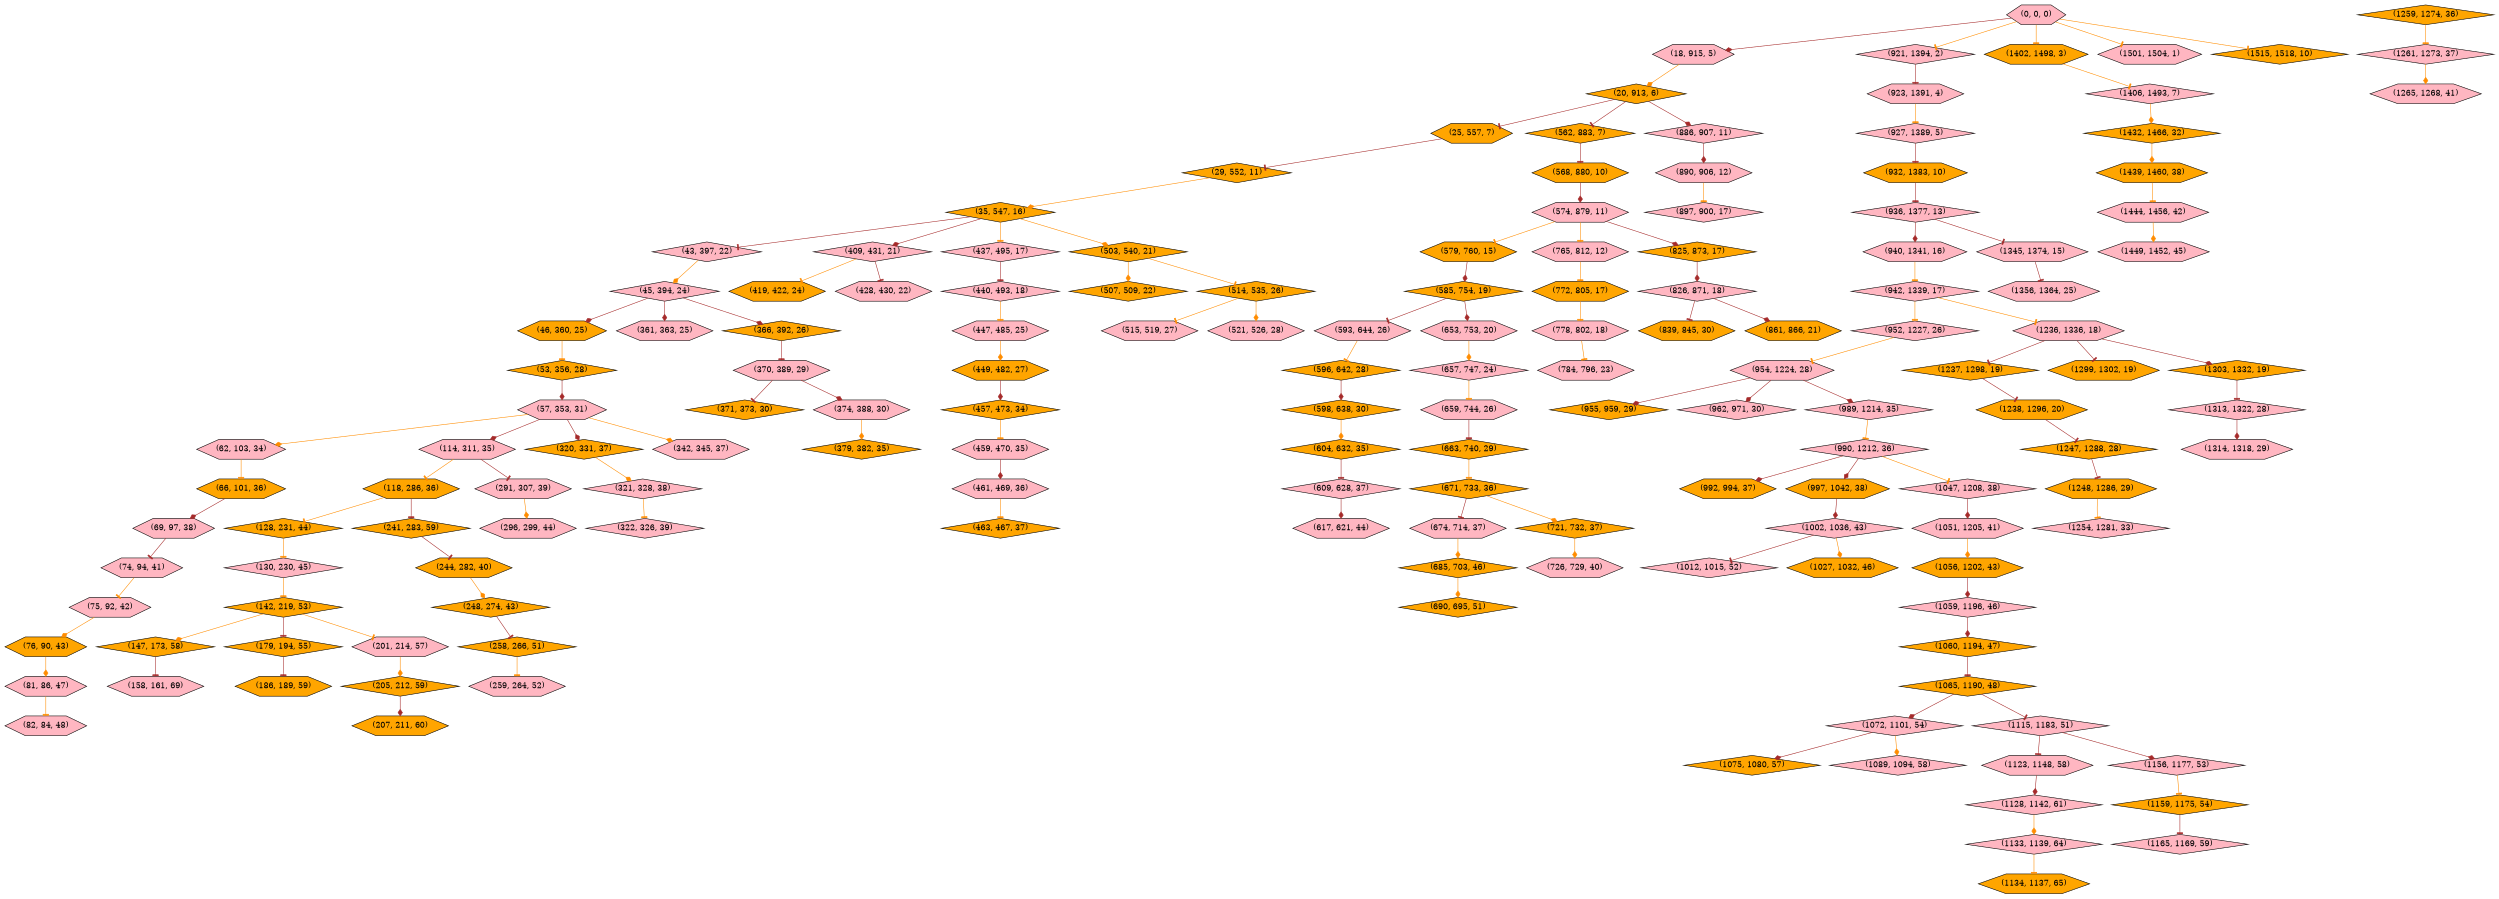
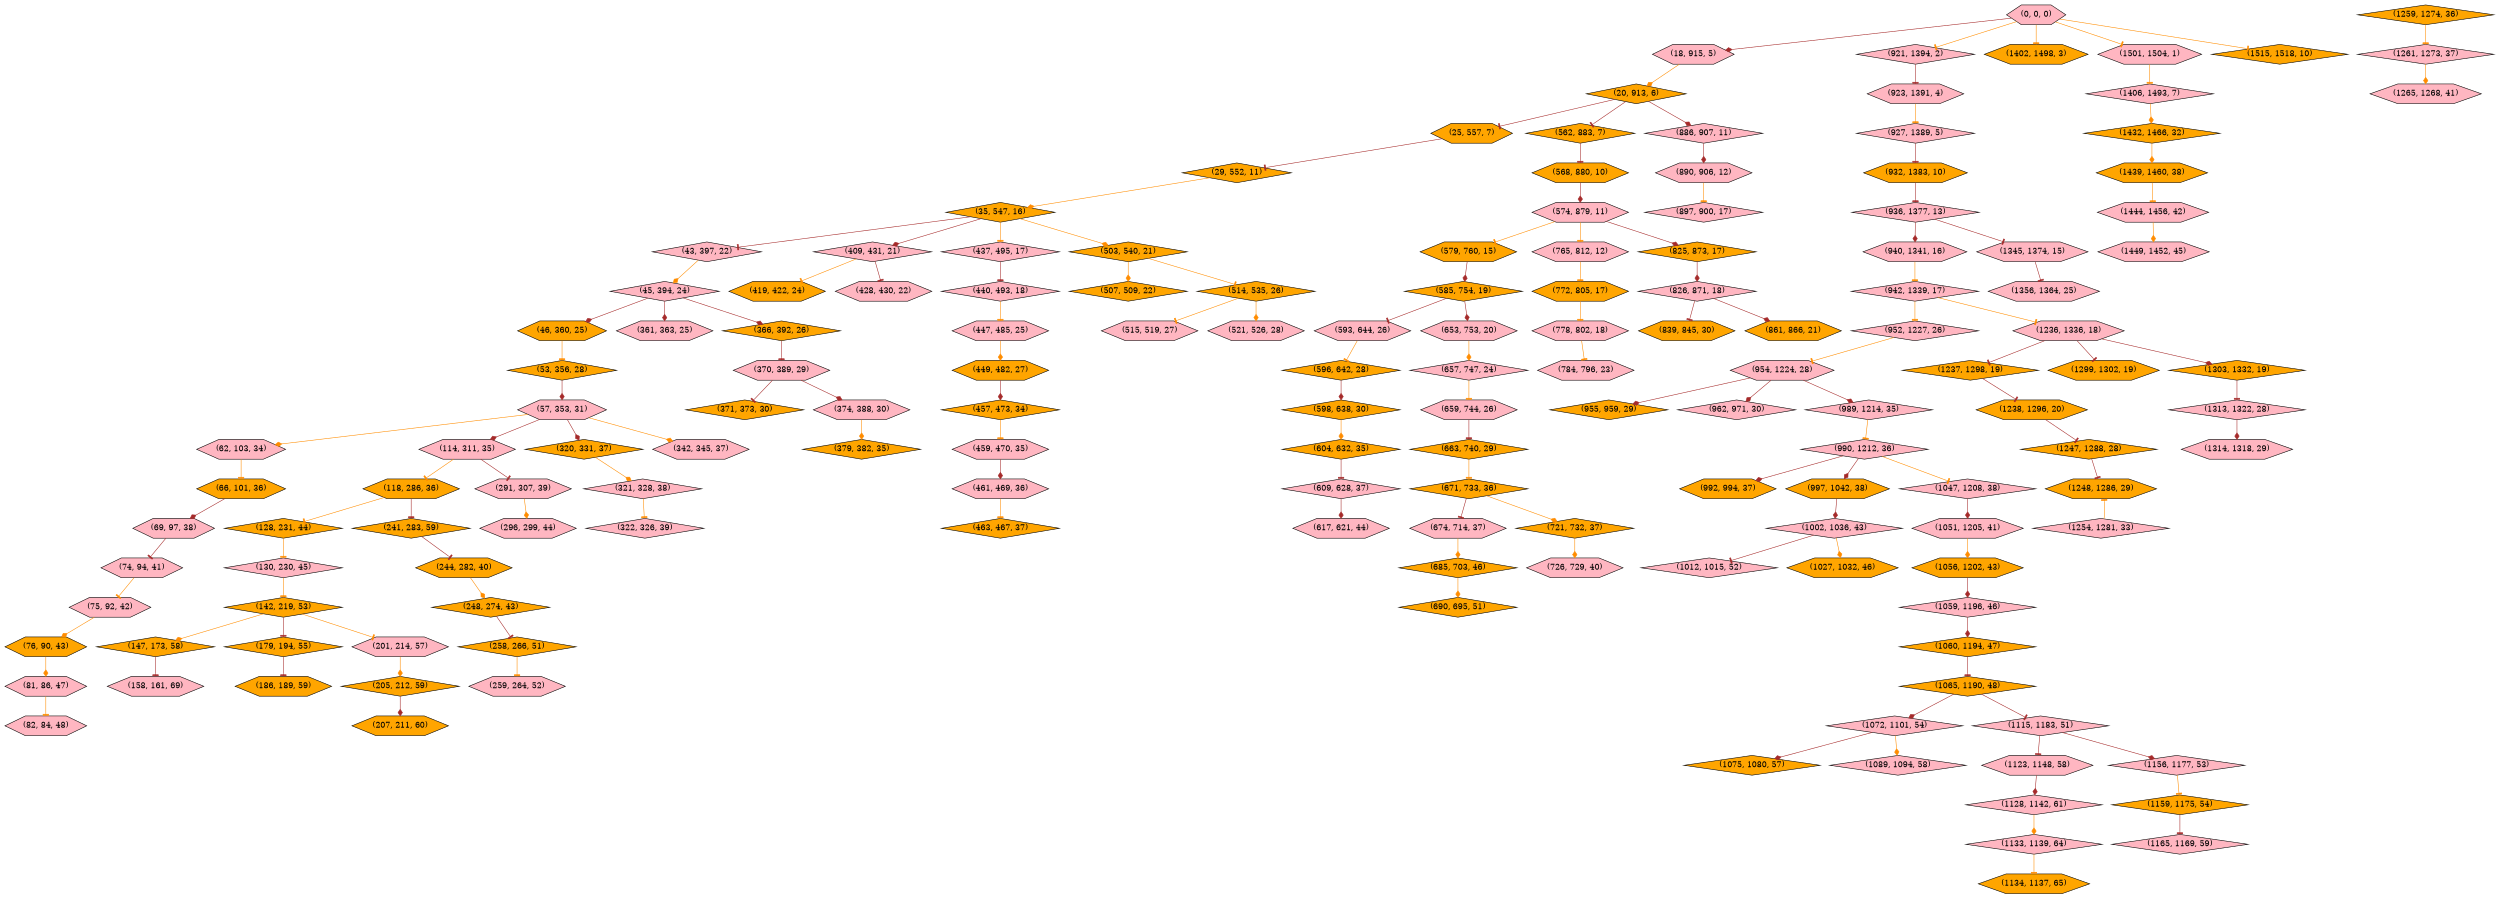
edge "(1402, 1498, 3)" -> "(1406, 1493, 7)": now "(1501, 1504, 1)" -> "(1406, 1493, 7)"
edge "(1248, 1286, 29)" -> "(1254, 1281, 33)": reversed
